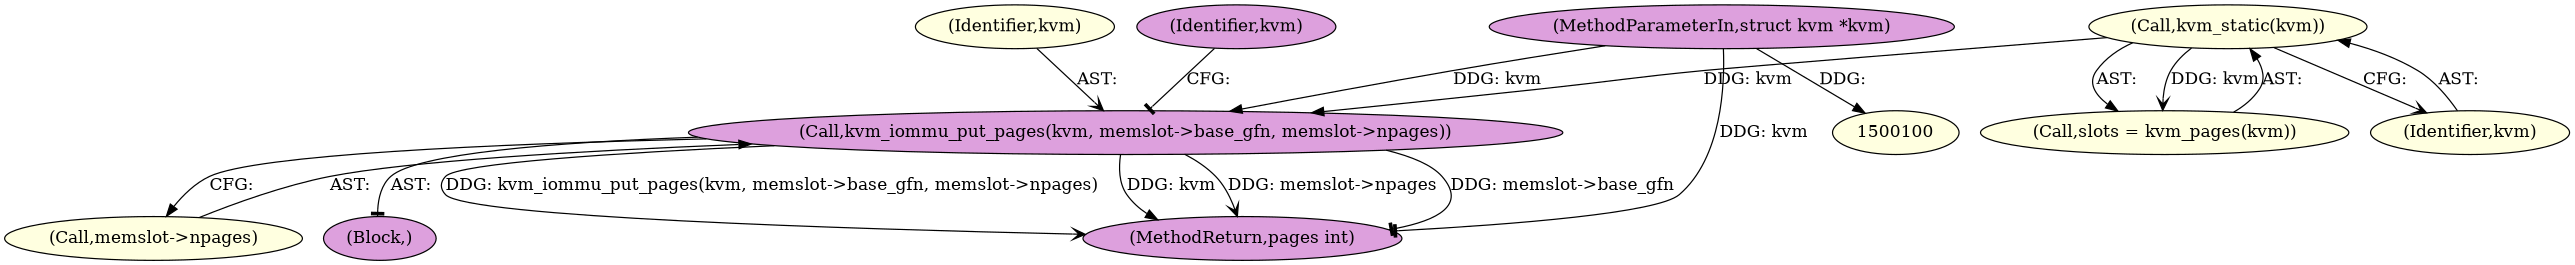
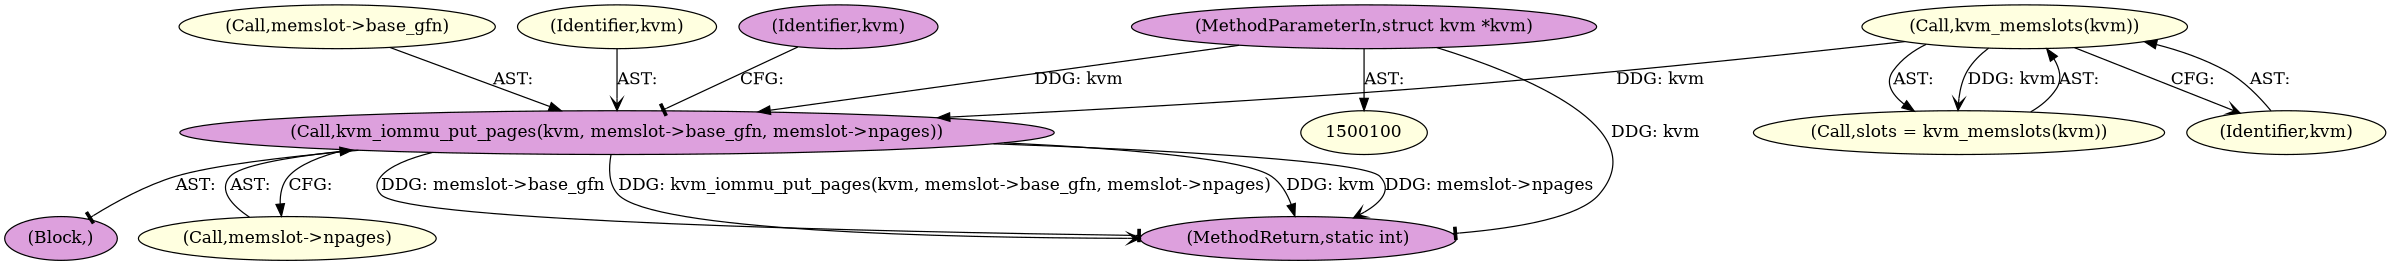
node "(Call,memslot->base_gfn)": added
node "(Call,kvm_static(kvm))": label "(Call,kvm_static(kvm))" -> "(Call,kvm_memslots(kvm))"
edge "(MethodParameterIn,struct kvm *kvm)" -> "1500100": label "DDG: " -> "AST: "
node "(Call,slots = kvm_pages(kvm))": label "(Call,slots = kvm_pages(kvm))" -> "(Call,slots = kvm_memslots(kvm))"
node "(MethodReturn,pages int)": label "(MethodReturn,pages int)" -> "(MethodReturn,static int)"
